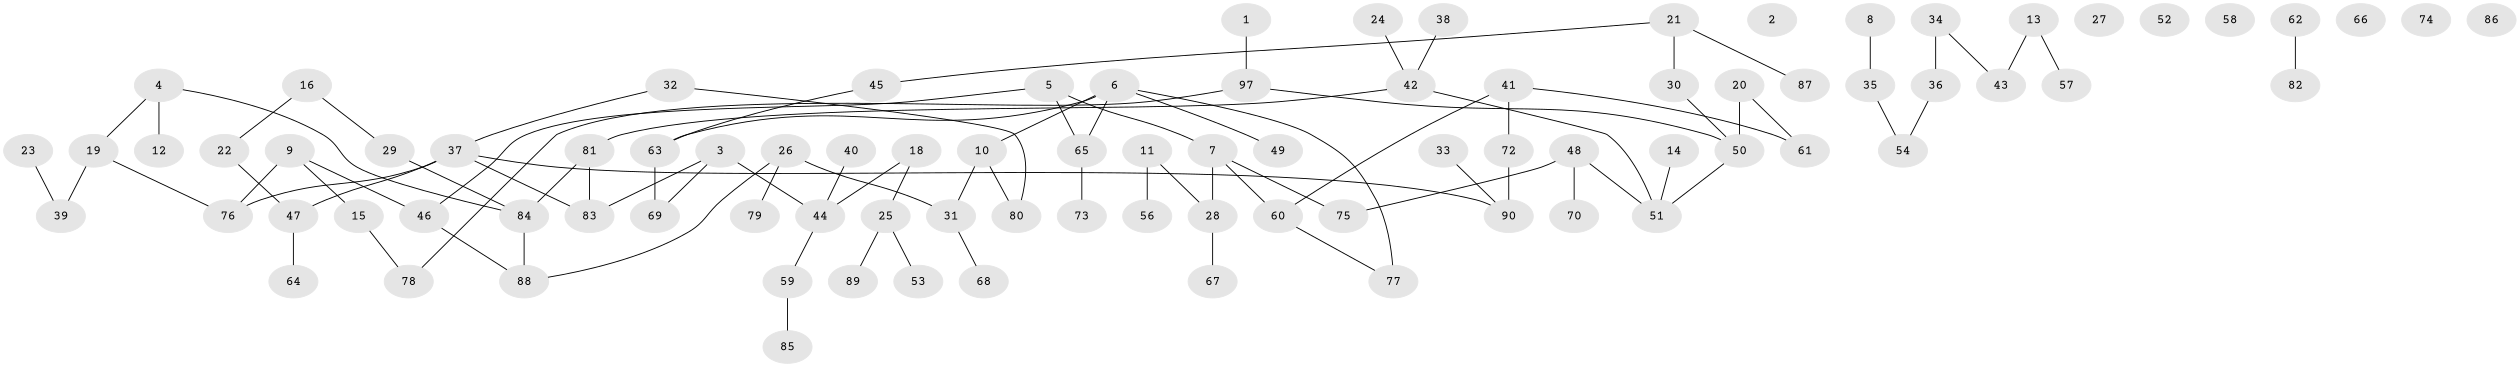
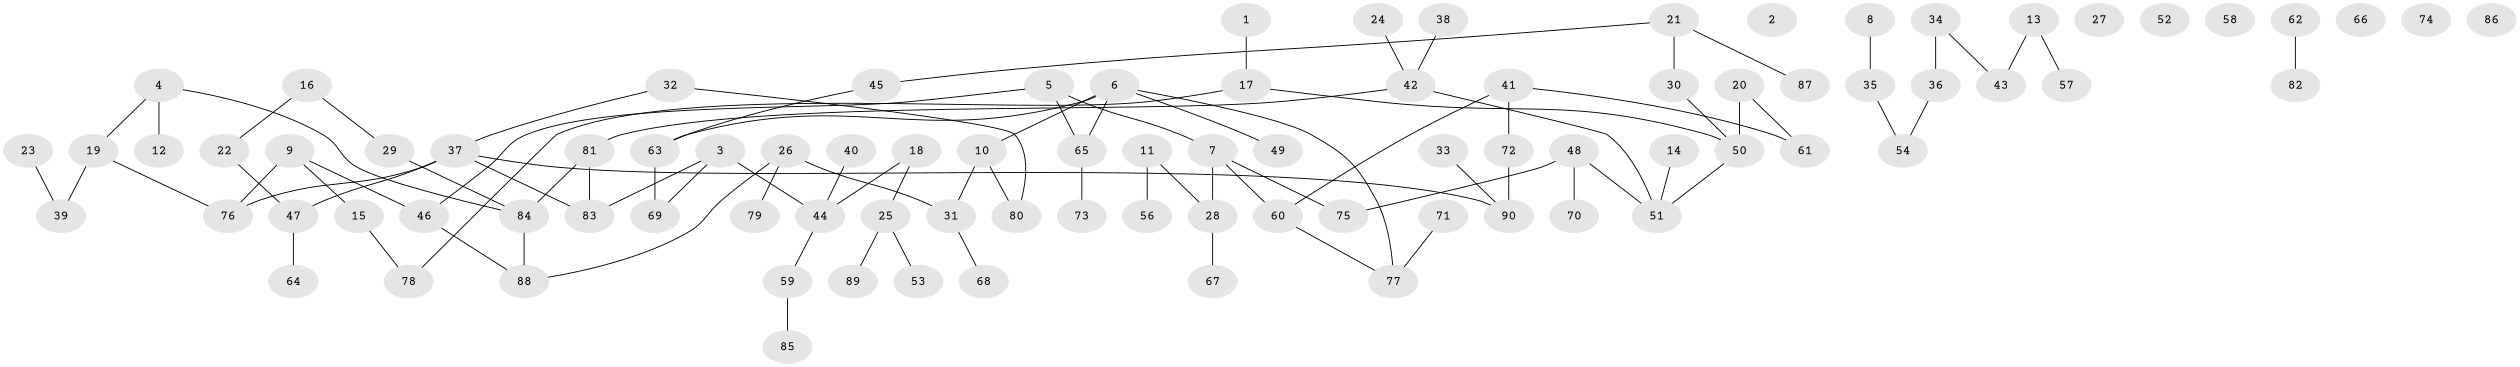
node "97": label "97" -> "17"
node "71": added
